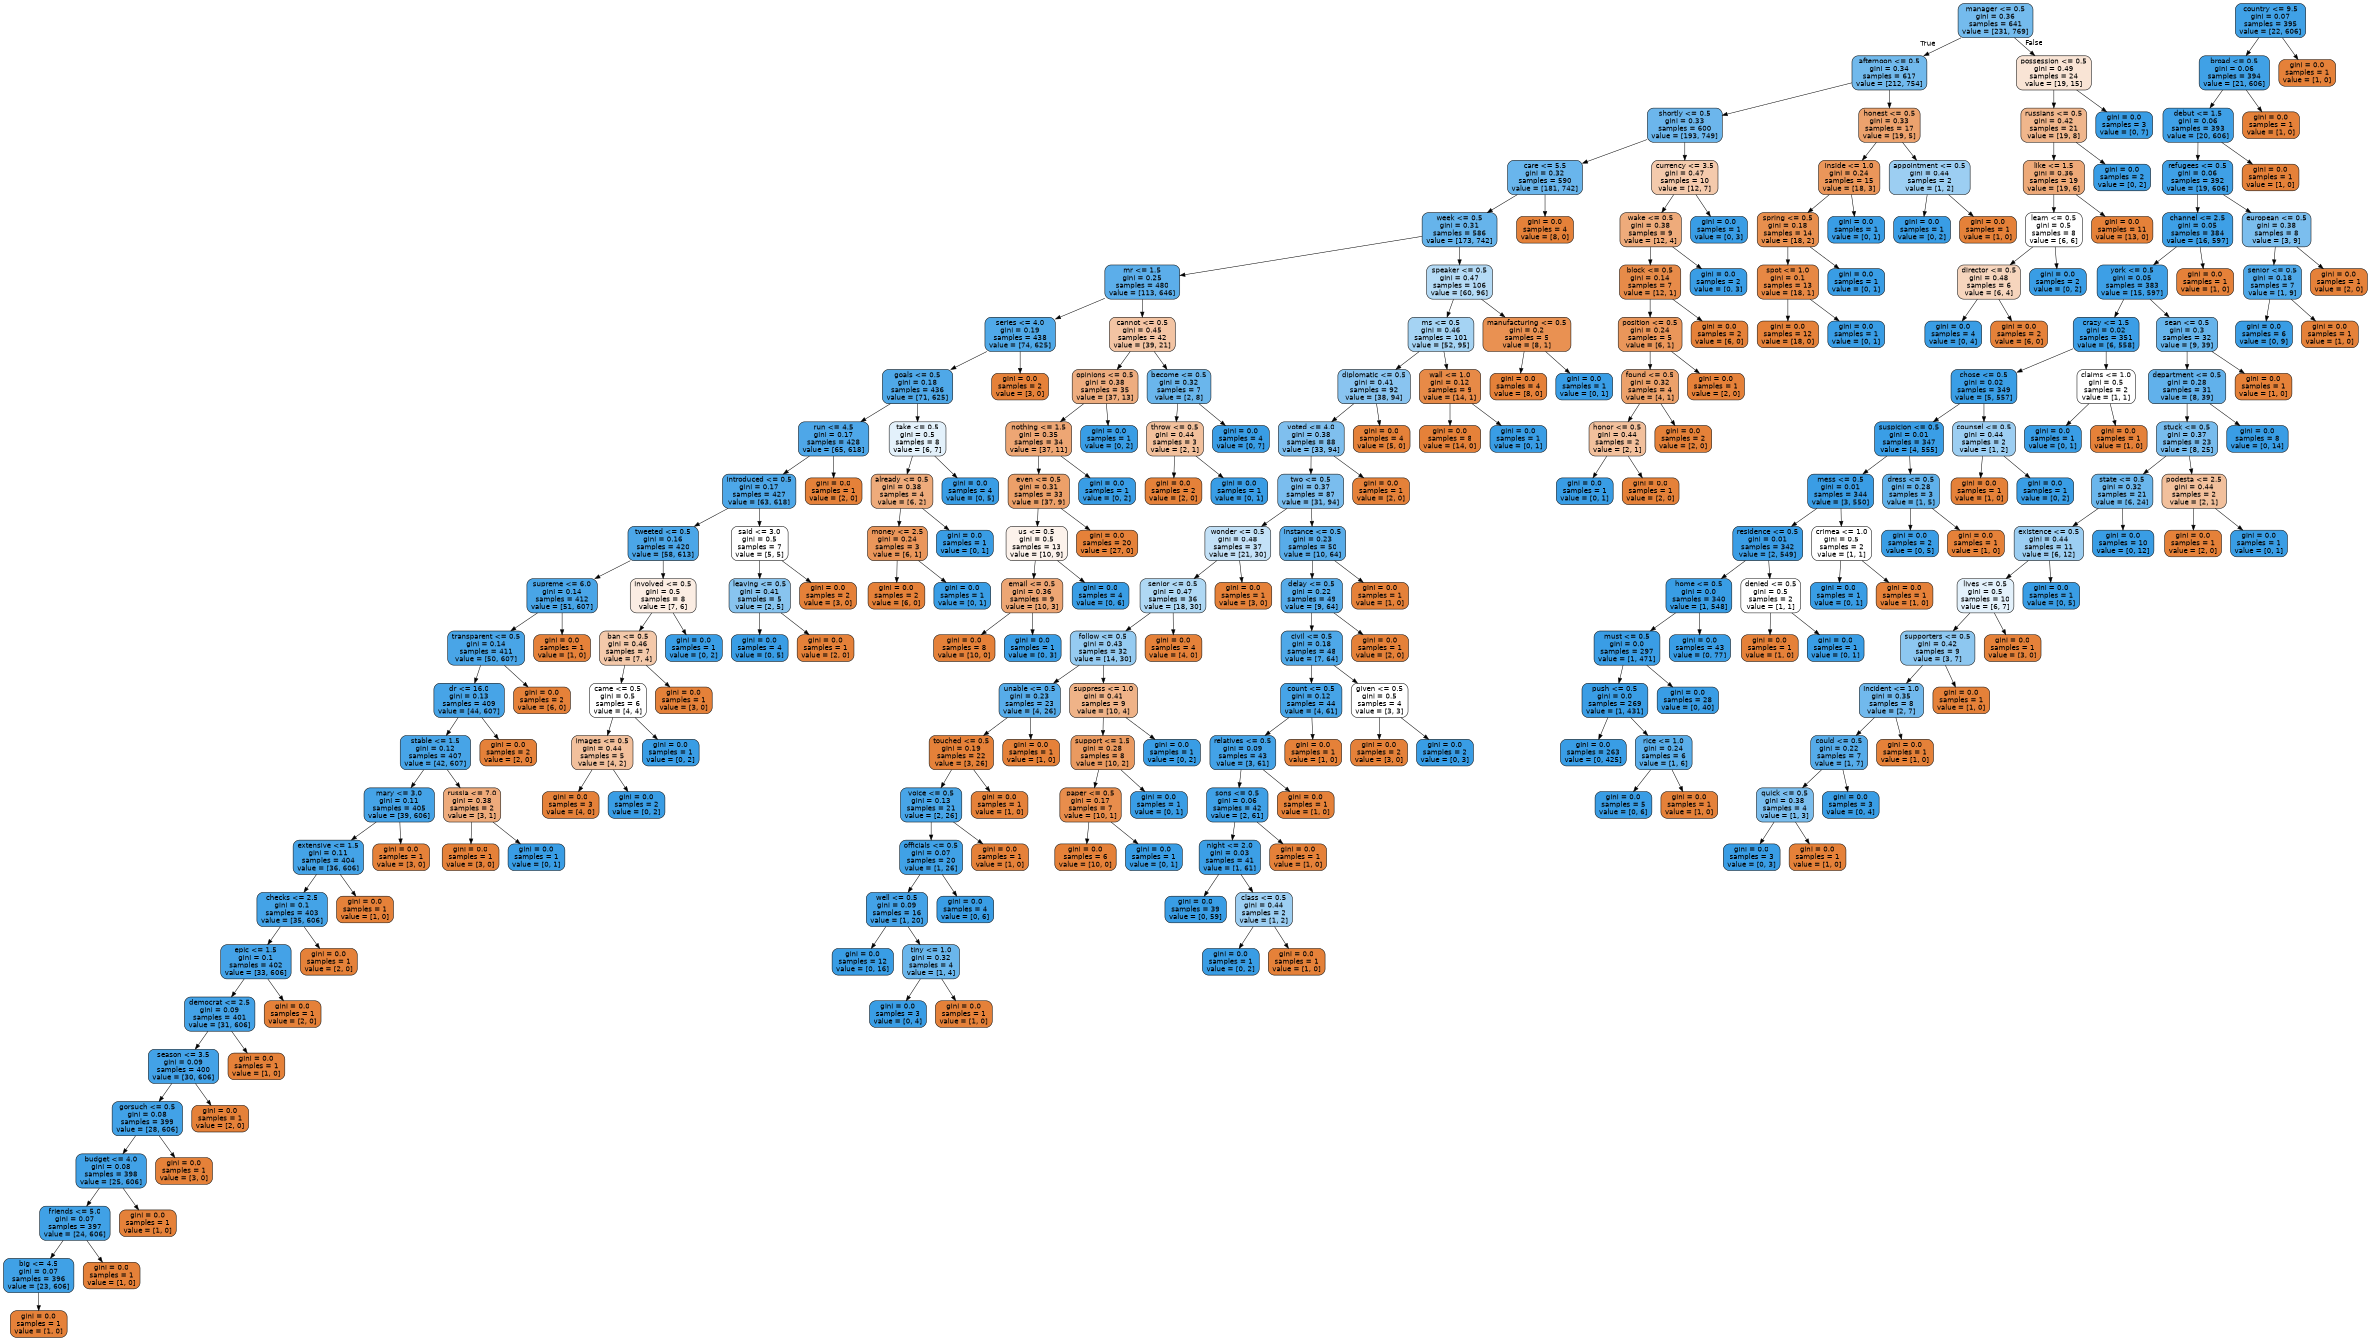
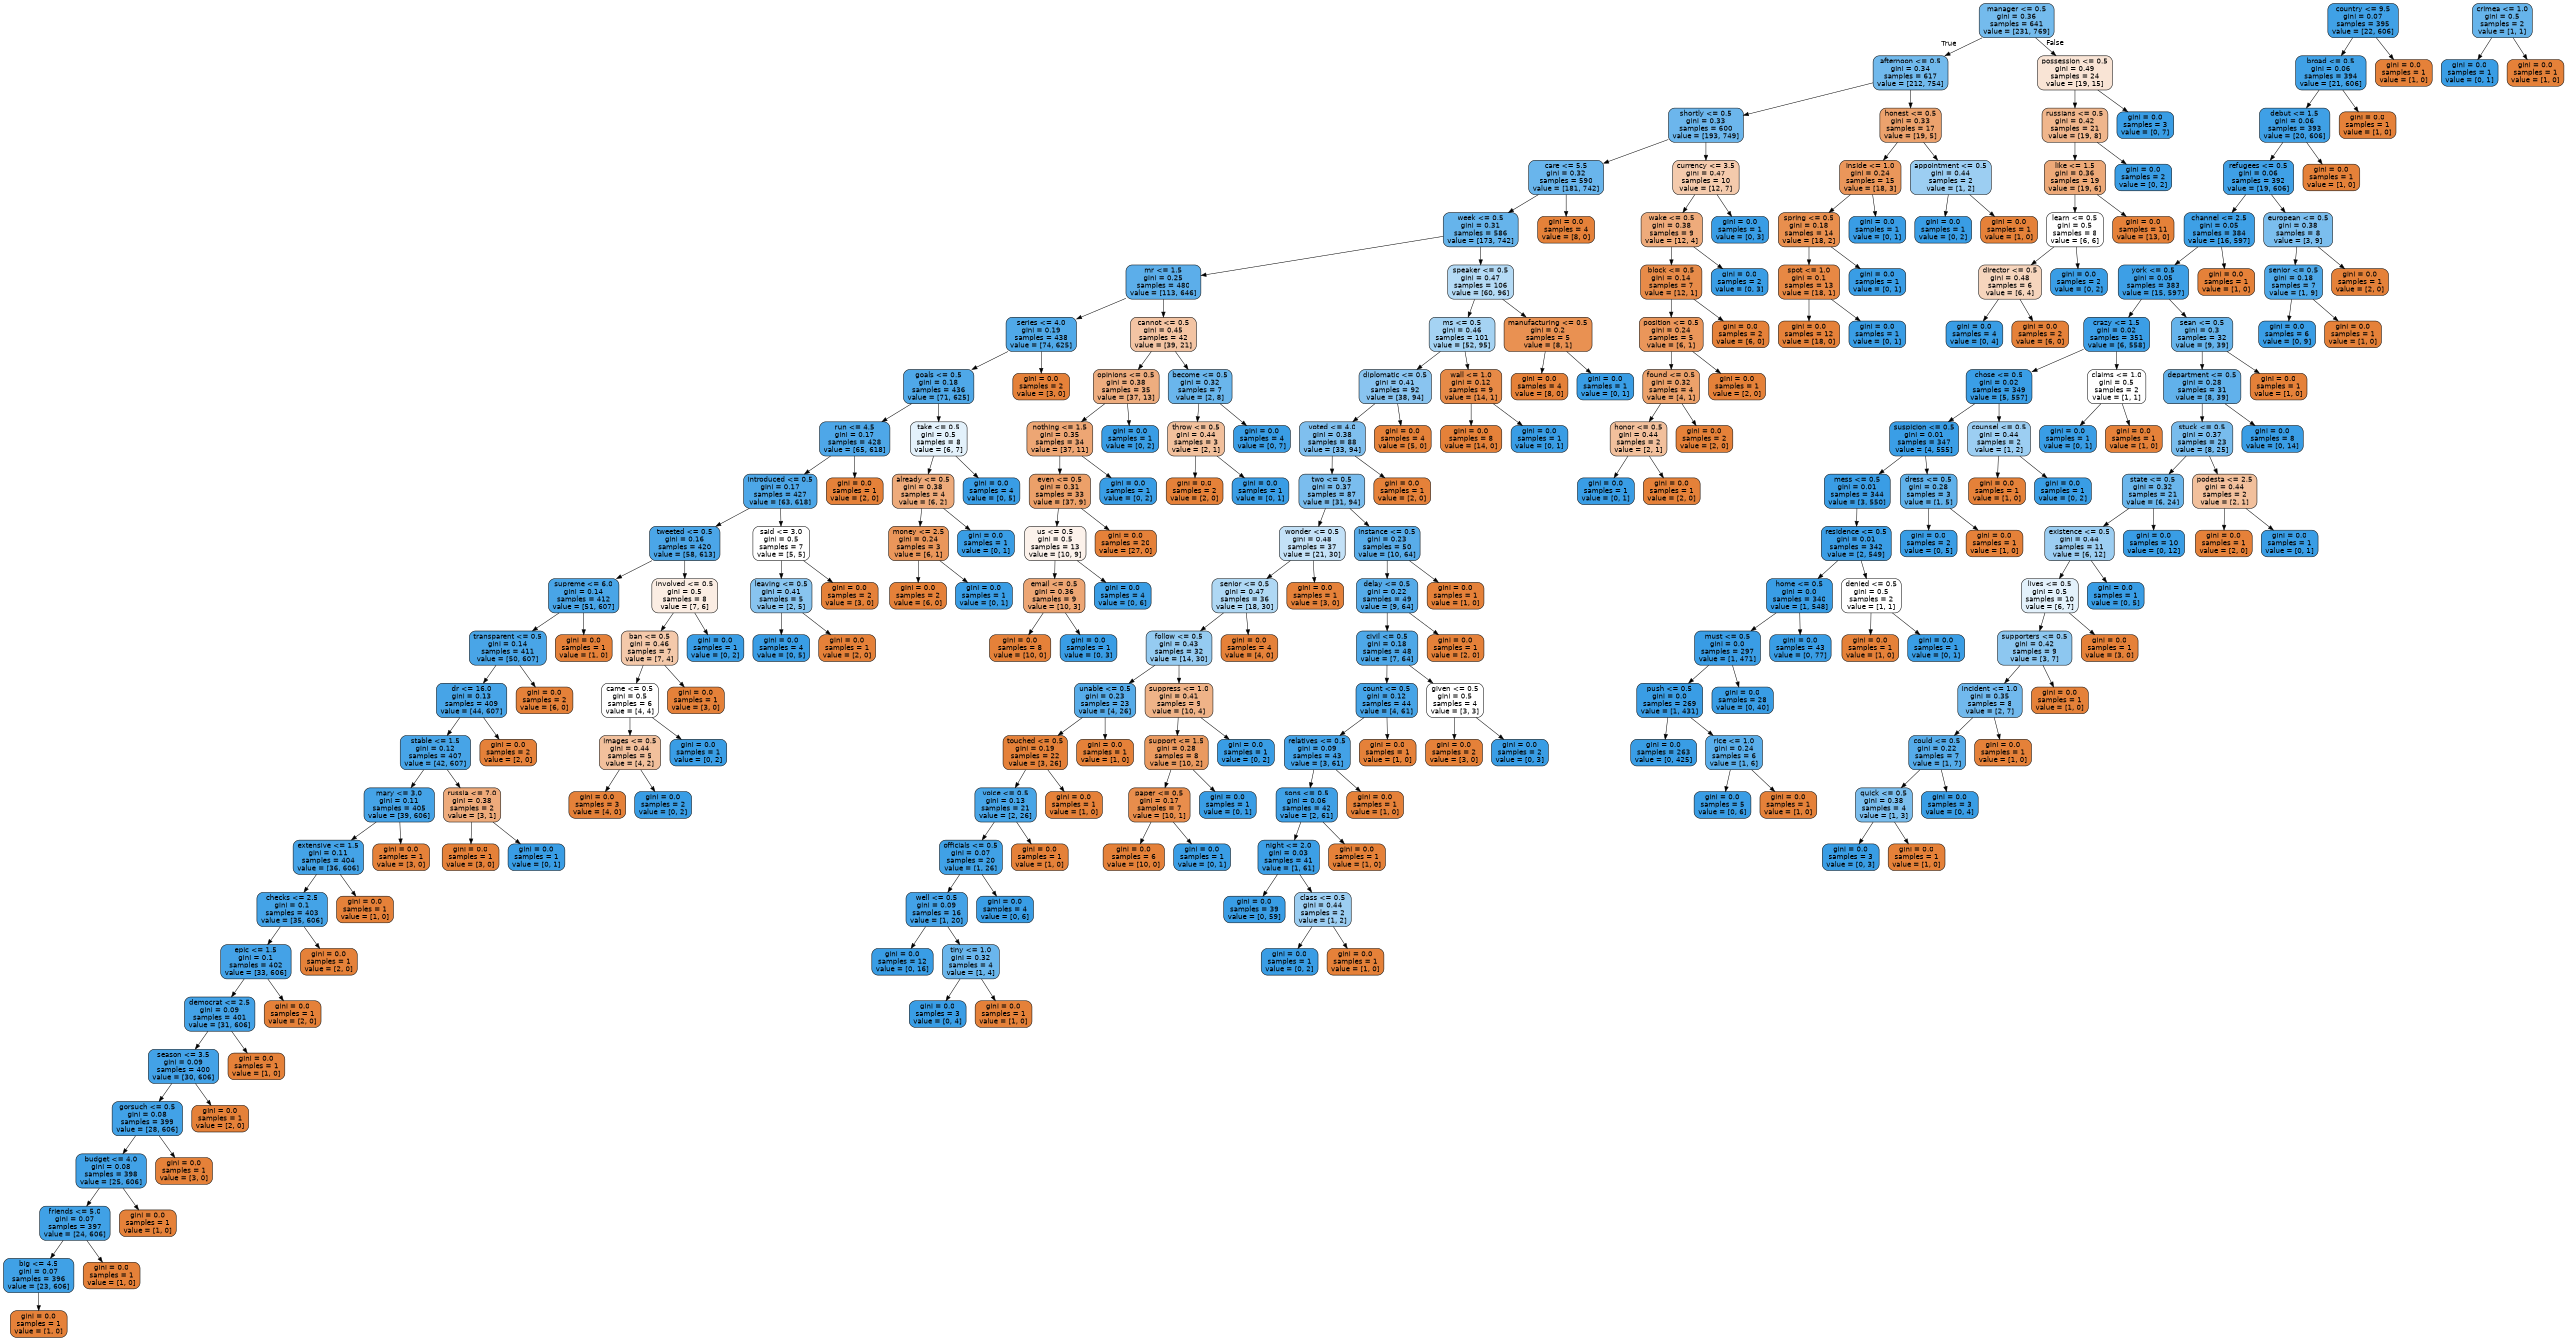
edge "mess <= 0.5 gini = 0.01 samples = 344 value = [3, 550]" -> "crimea <= 1.0 gini = 0.5 samples = 2 value = [1, 1]": removed
node "crimea <= 1.0 gini = 0.5 samples = 2 value = [1, 1]": fillcolor #e5813900 -> #399de5c4
